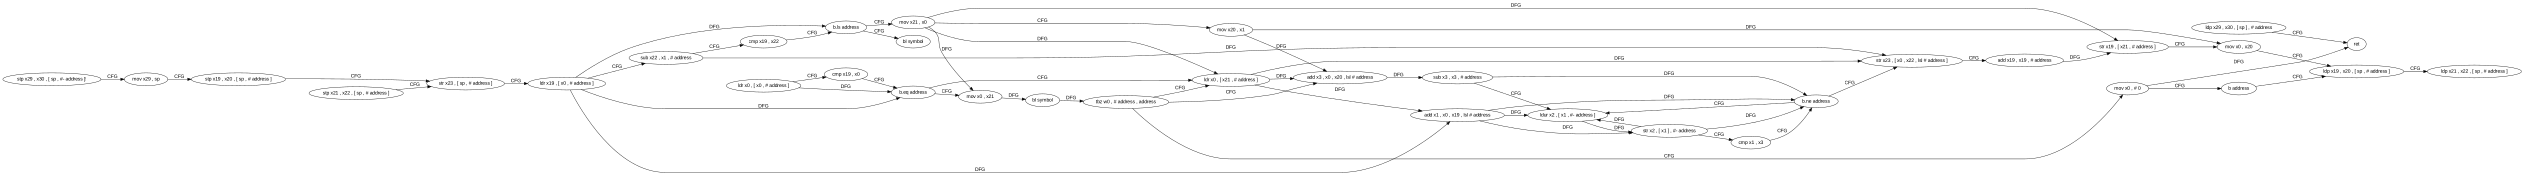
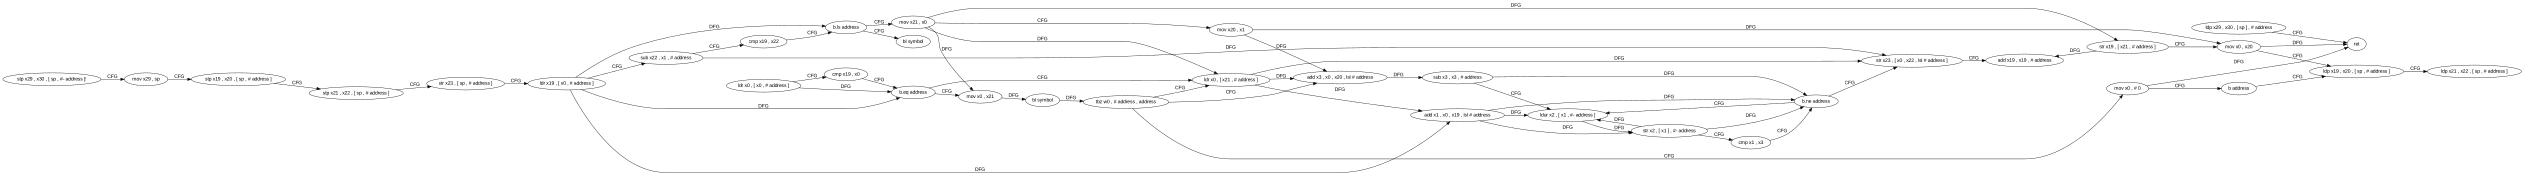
edge "mov x0 , x20" -> "ret": added, label "DFG"
edge "add x19 , x19 , # address" -> "str x19 , [ x21 , # address ]": reversed
edge "stp x19 , x20 , [ sp , # address ]" -> "str x23 , [ sp , # address ]": now "stp x19 , x20 , [ sp , # address ]" -> "stp x21 , x22 , [ sp , # address ]"
